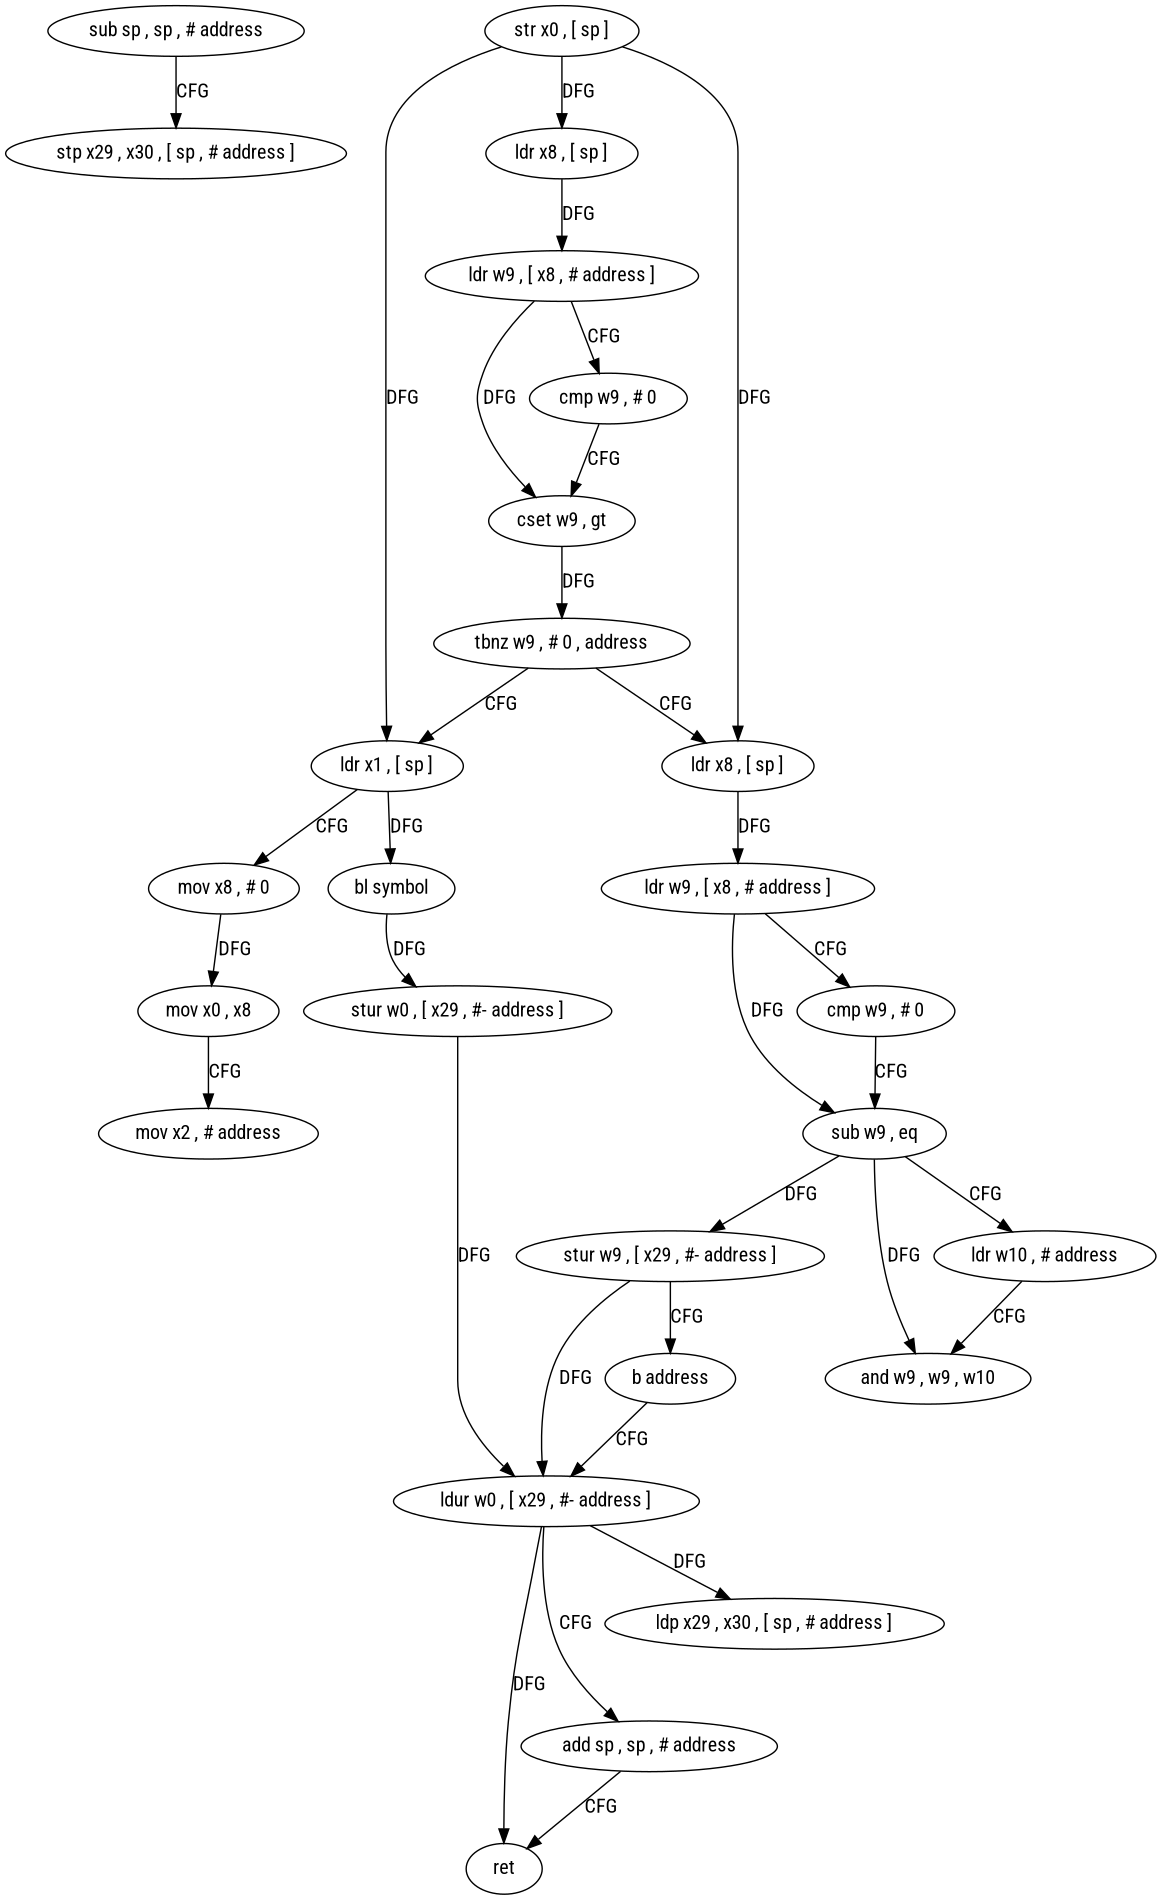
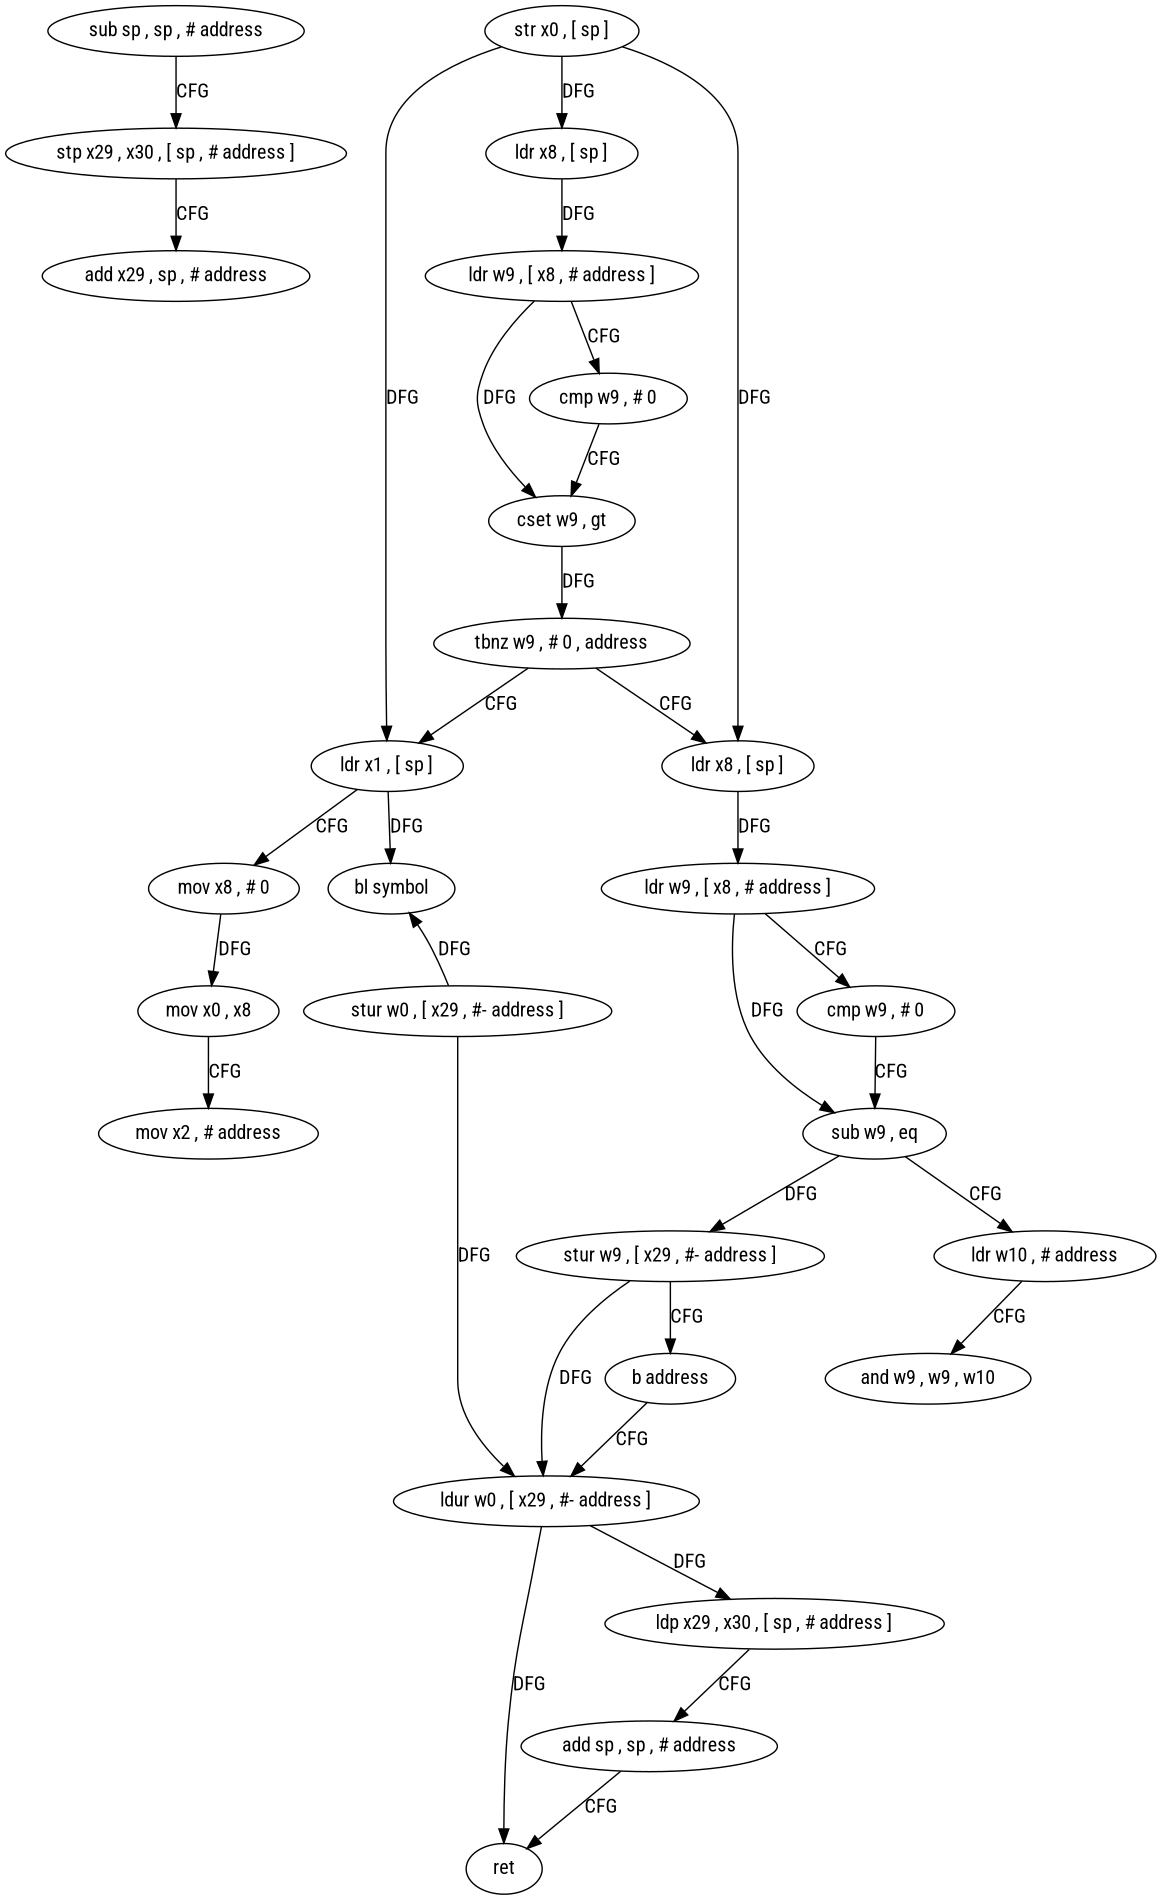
node "add x29 , sp , # address": added
edge "bl symbol" -> "stur w0 , [ x29 , #- address ]": reversed
edge "sub w9 , eq" -> "and w9 , w9 , w10": removed, label "DFG"
edge "ldur w0 , [ x29 , #- address ]" -> "add sp , sp , # address": now "ldp x29 , x30 , [ sp , # address ]" -> "add sp , sp , # address"
